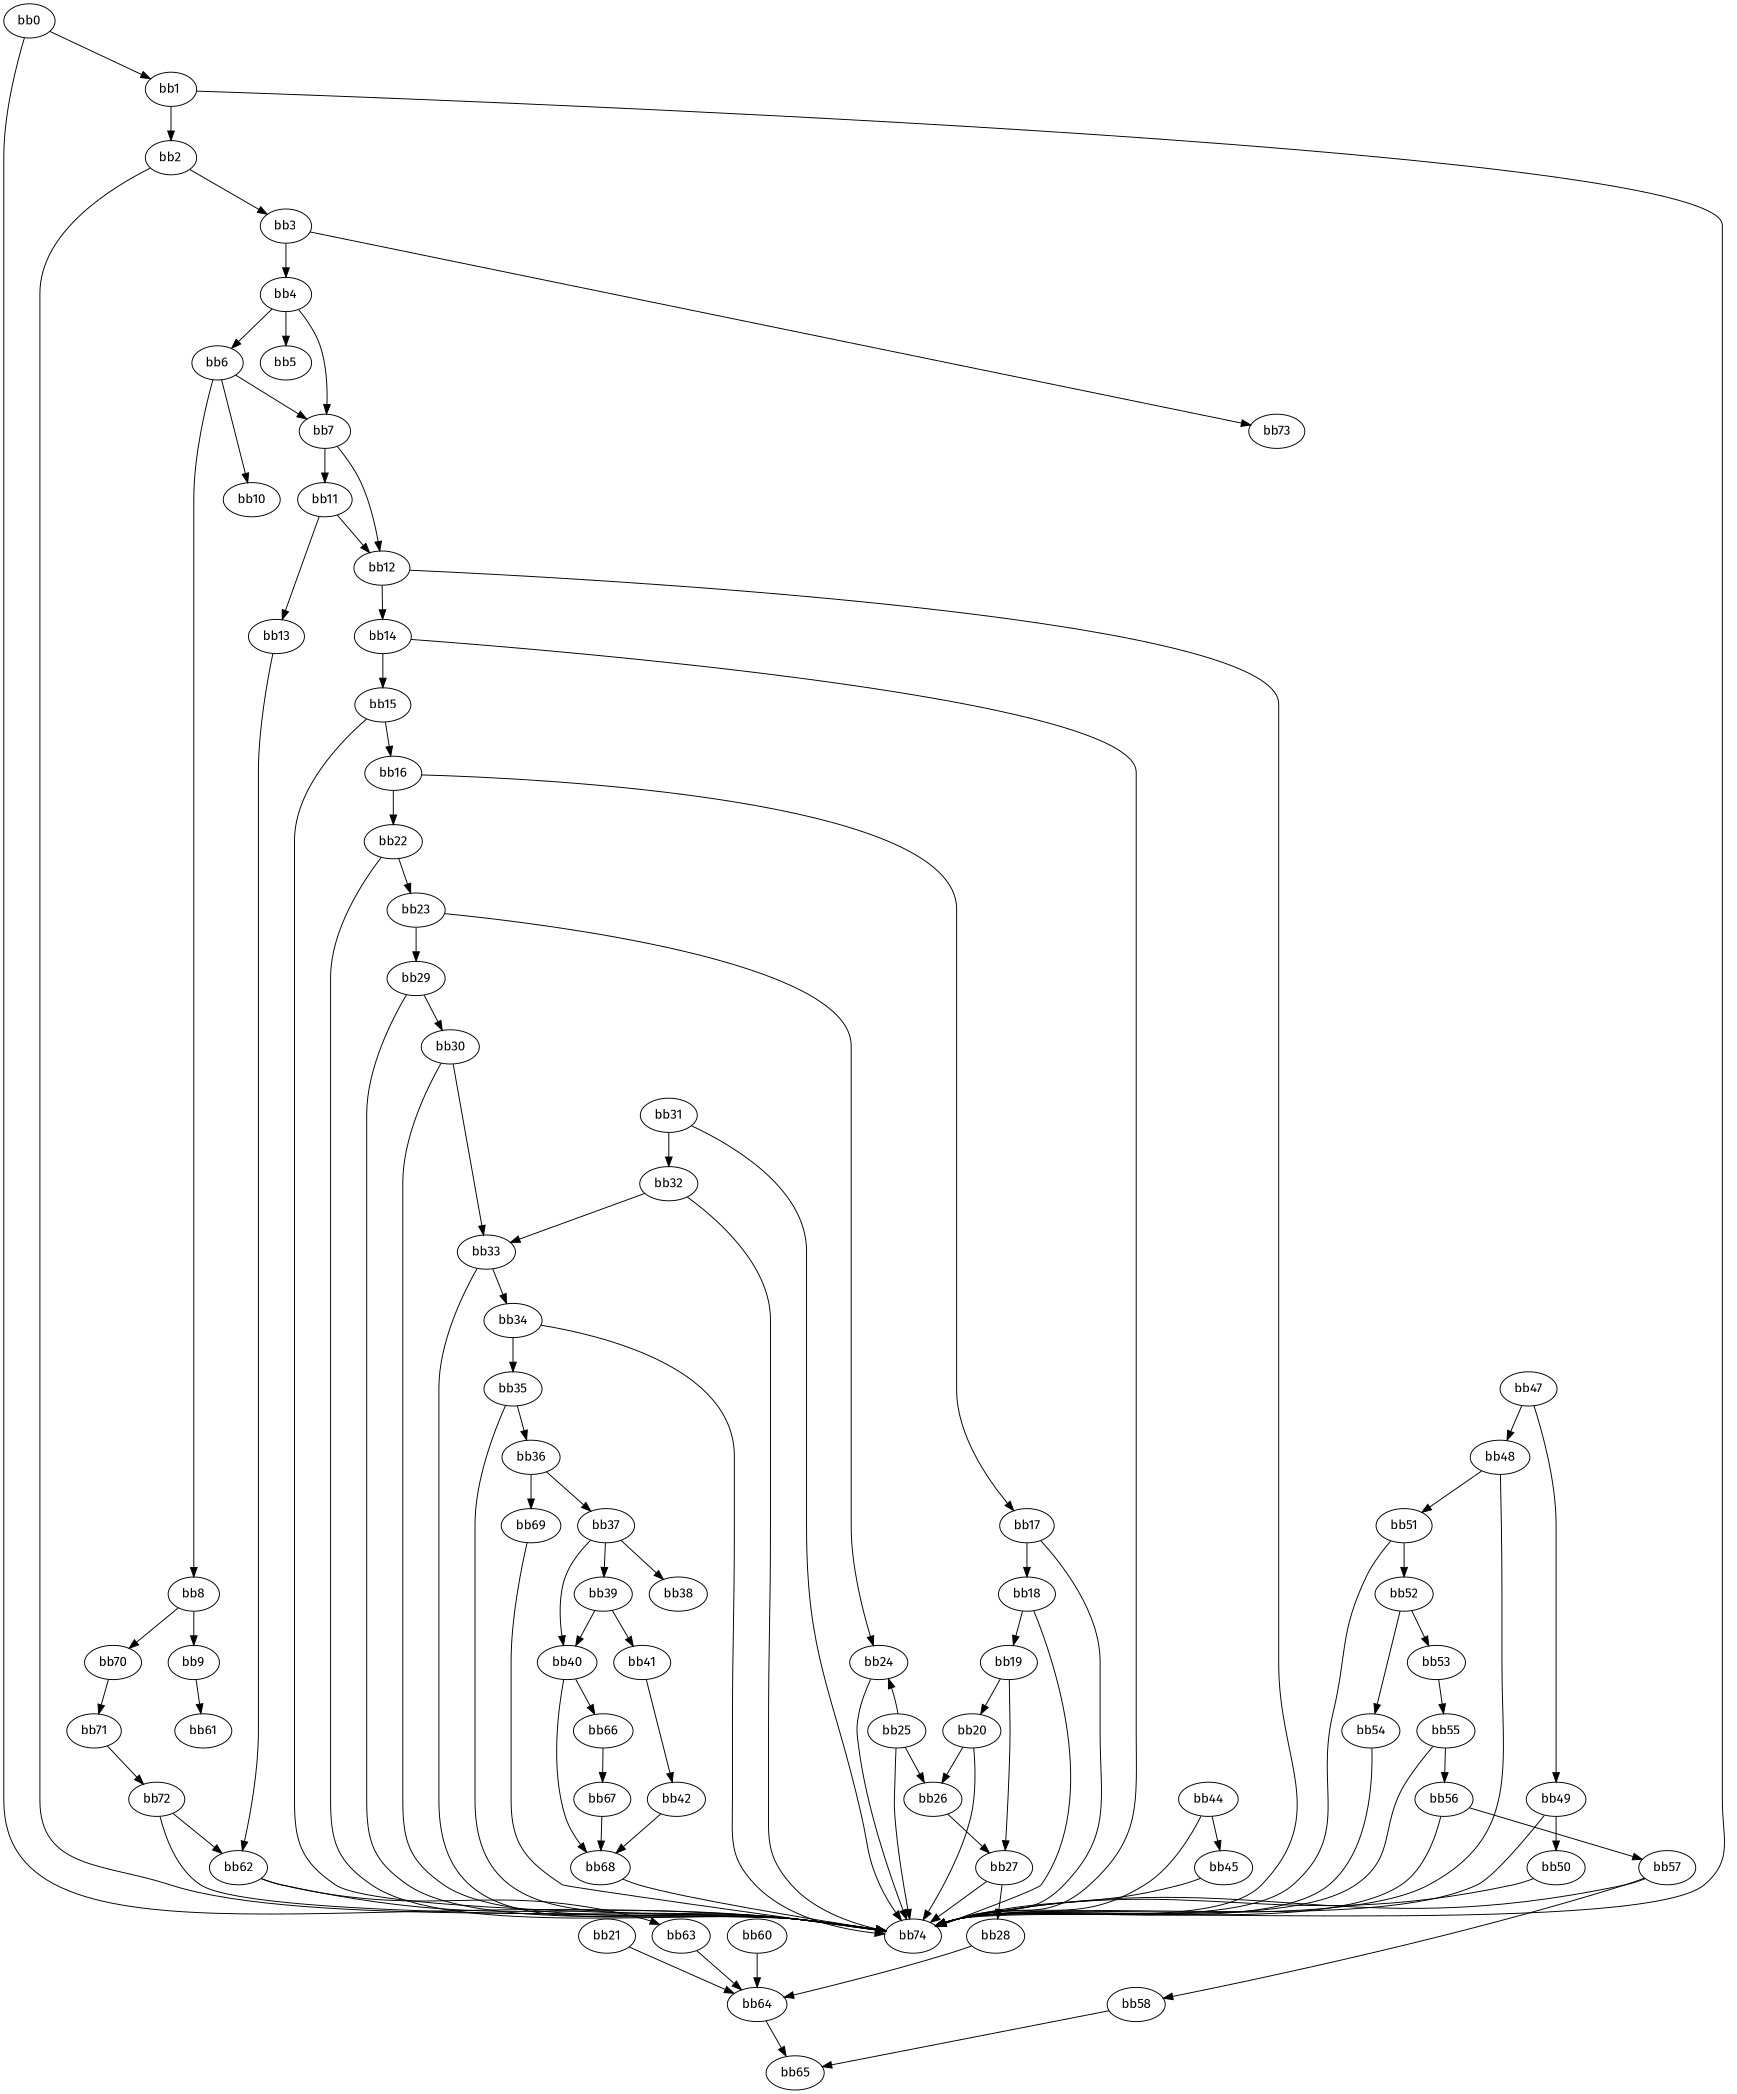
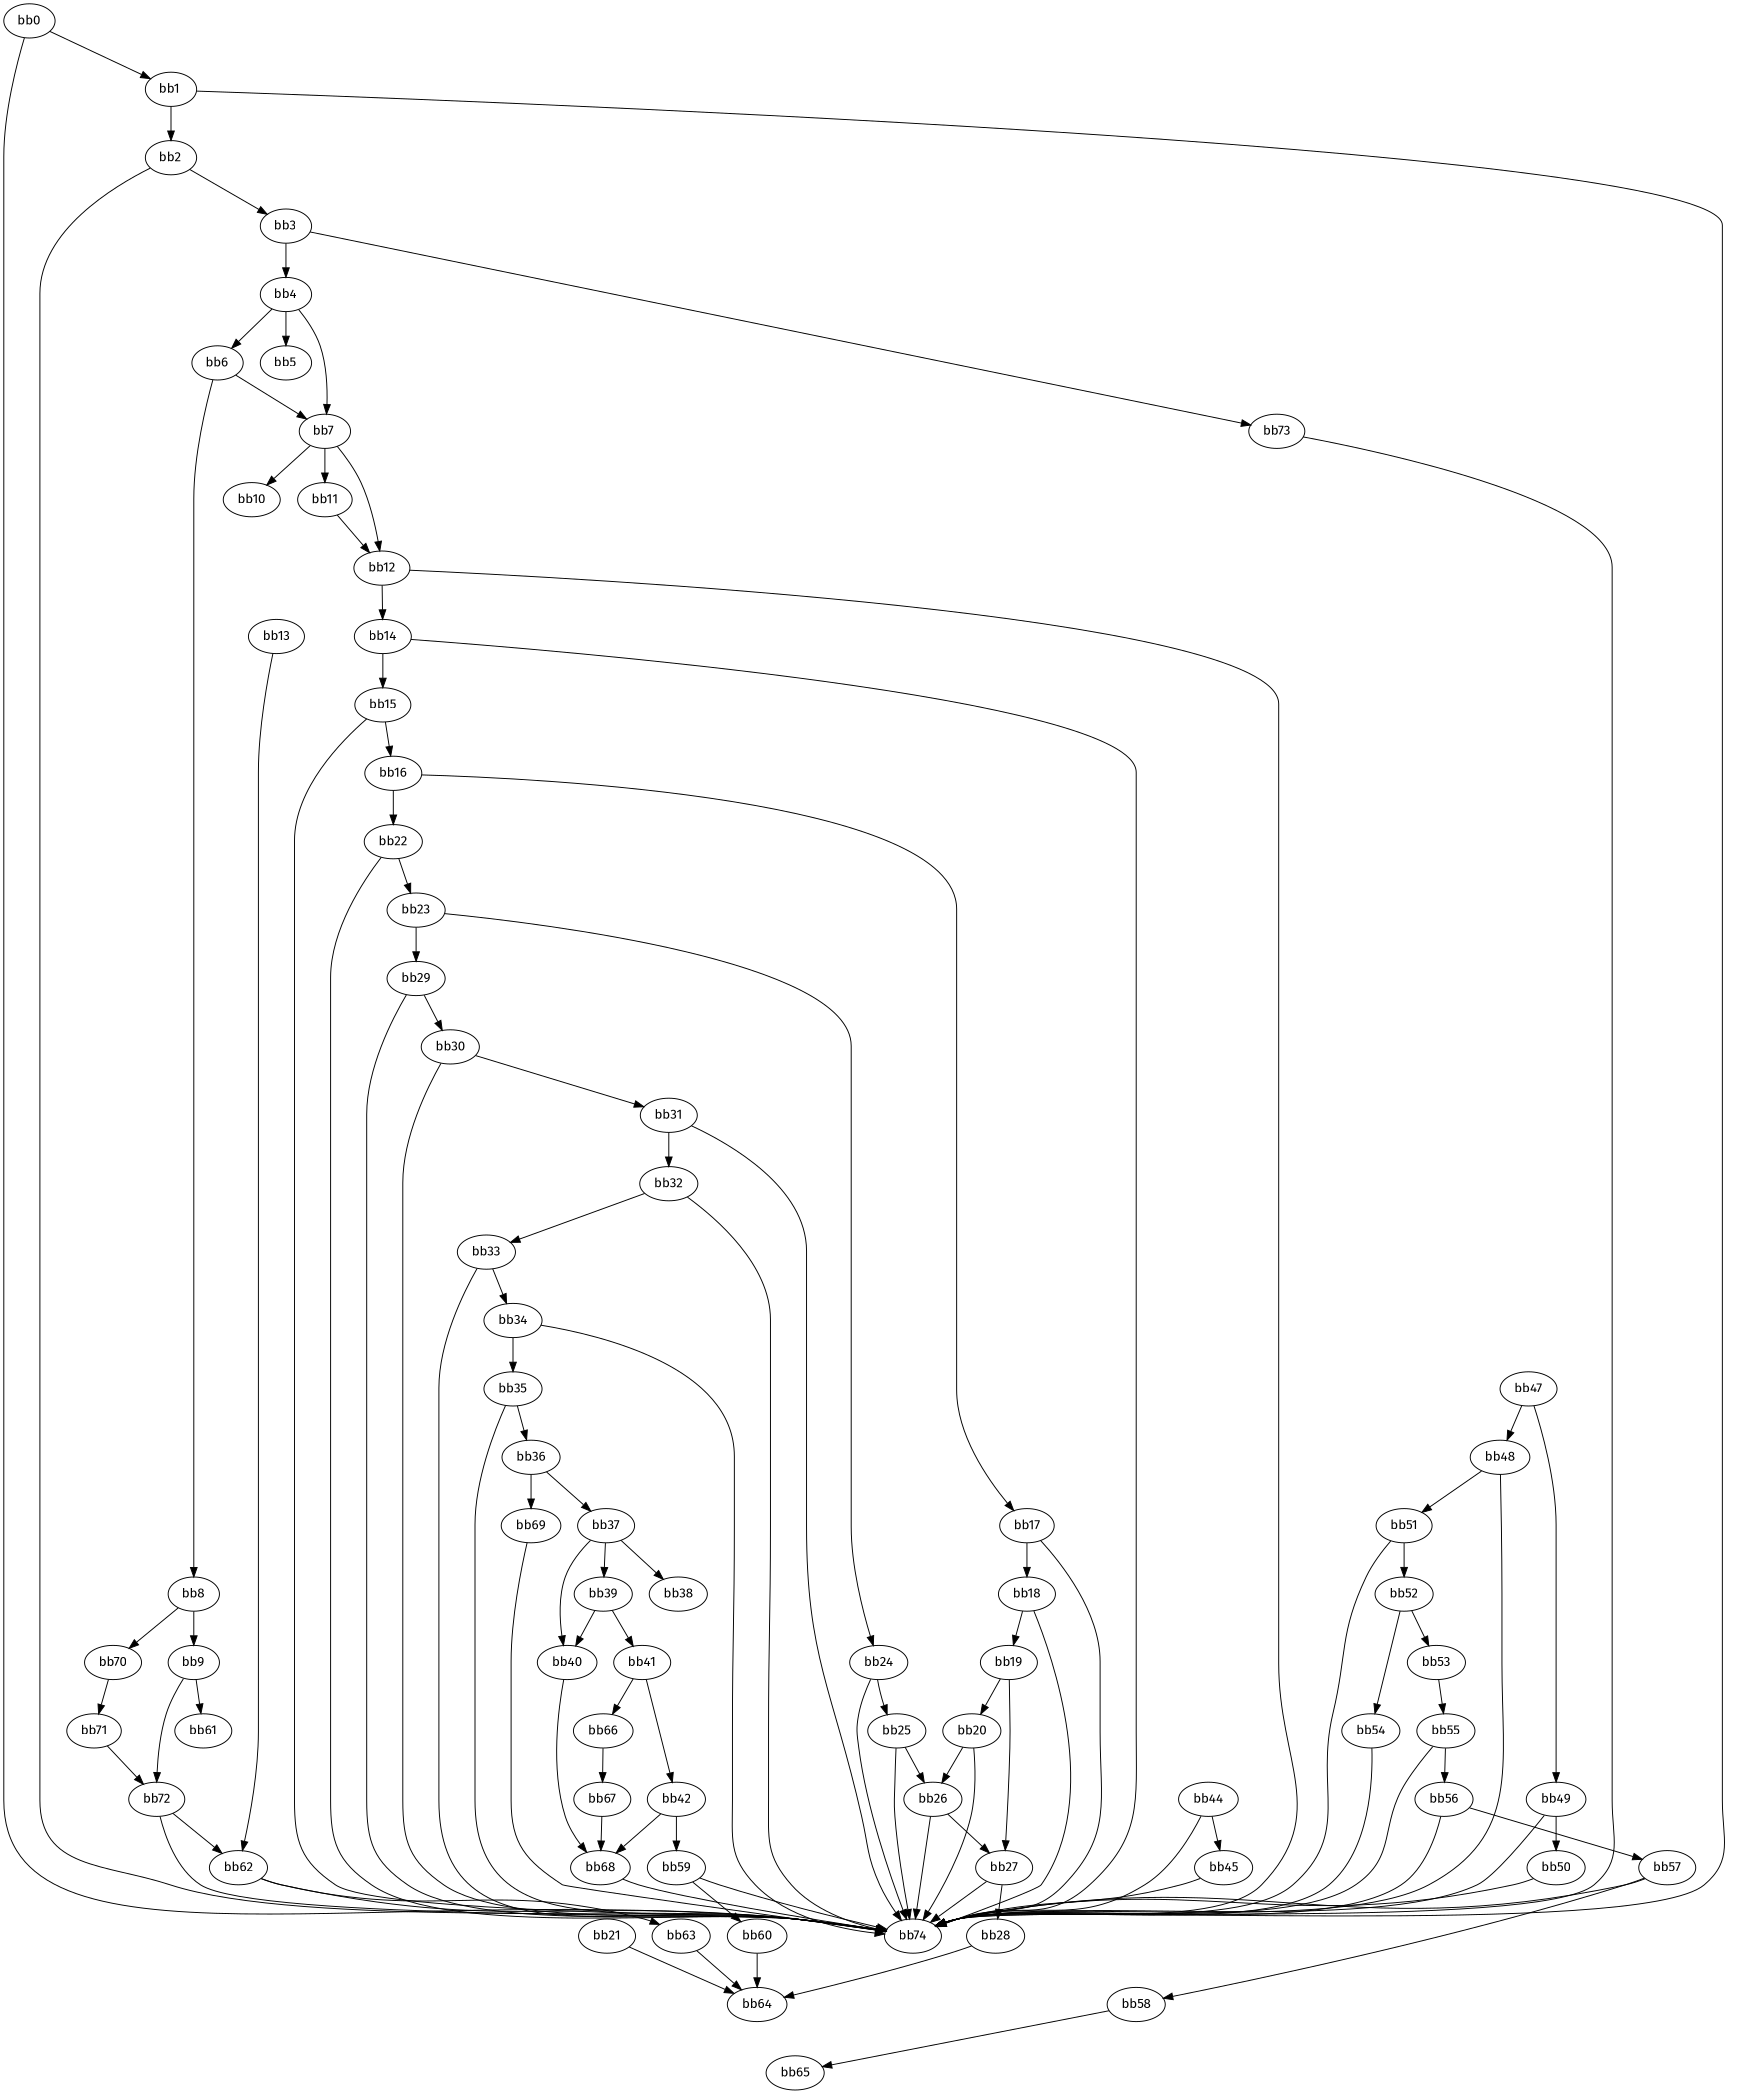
edge "bb6" -> "bb10": now "bb7" -> "bb10"
edge "bb11" -> "bb13": removed
edge "bb30" -> "bb33": now "bb30" -> "bb31"
edge "bb73" -> "bb74": added
edge "bb40" -> "bb66": now "bb41" -> "bb66"
edge "bb25" -> "bb24": reversed
edge "bb9" -> "bb72": added
edge "bb26" -> "bb74": added
node "bb59": added
edge "bb64" -> "bb65": removed
